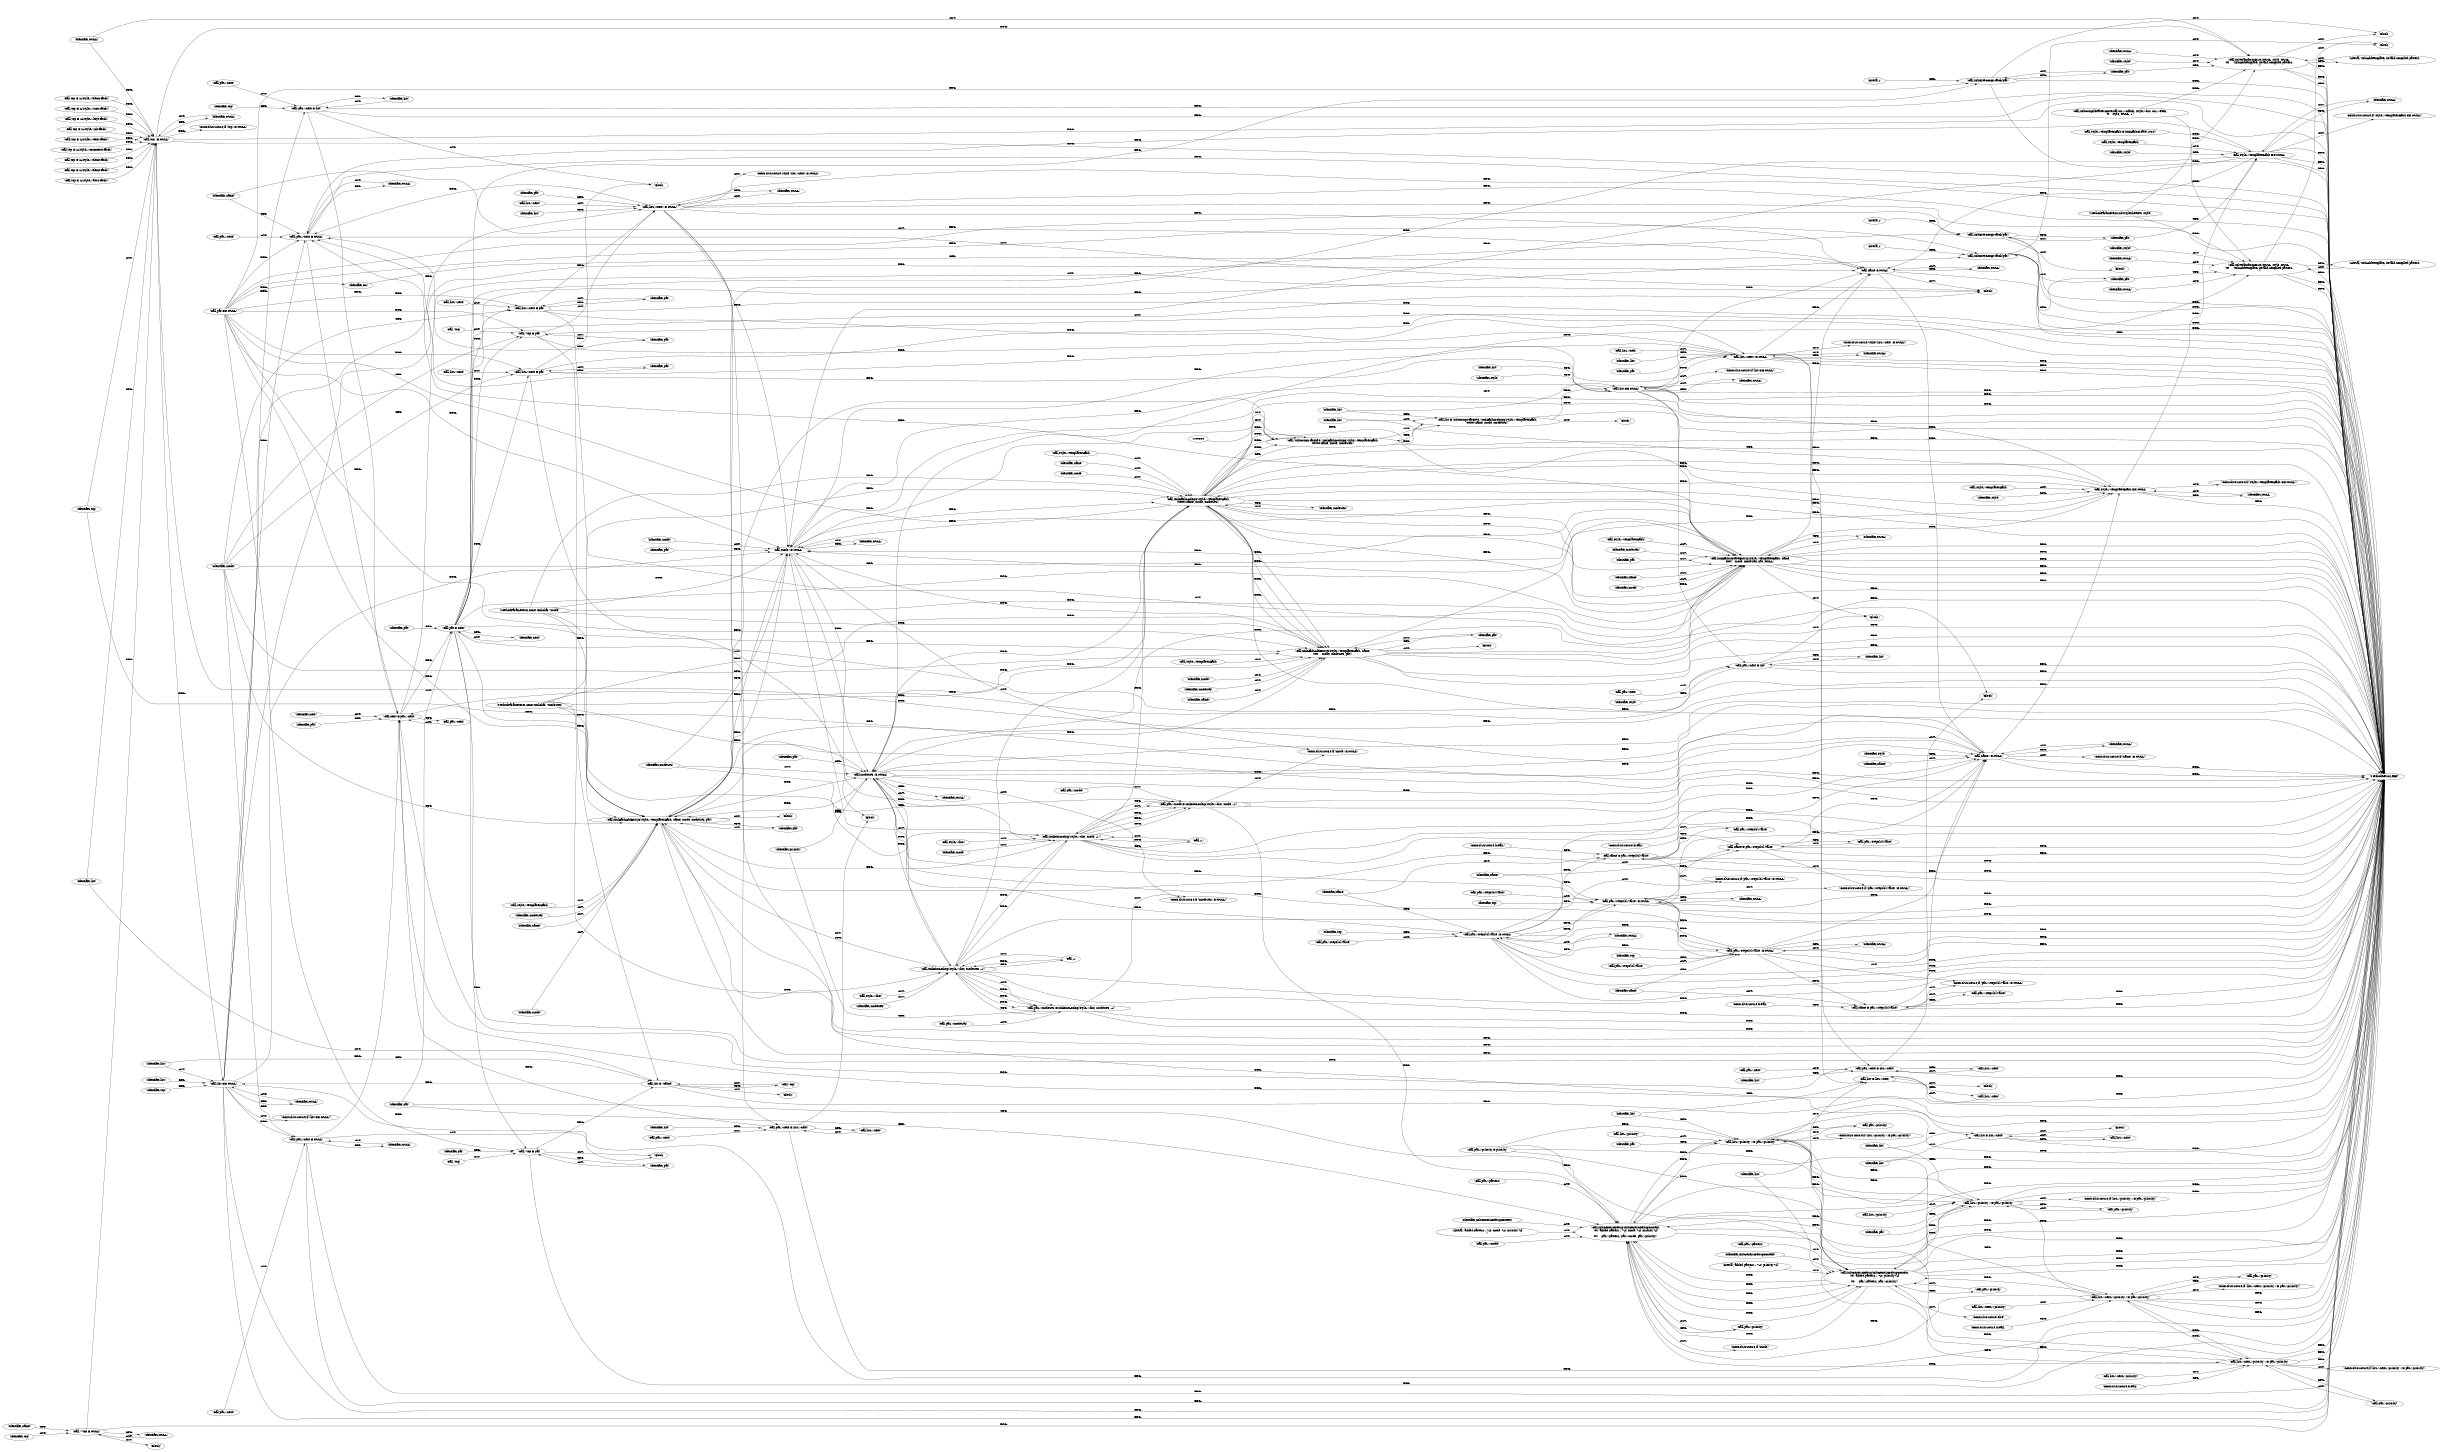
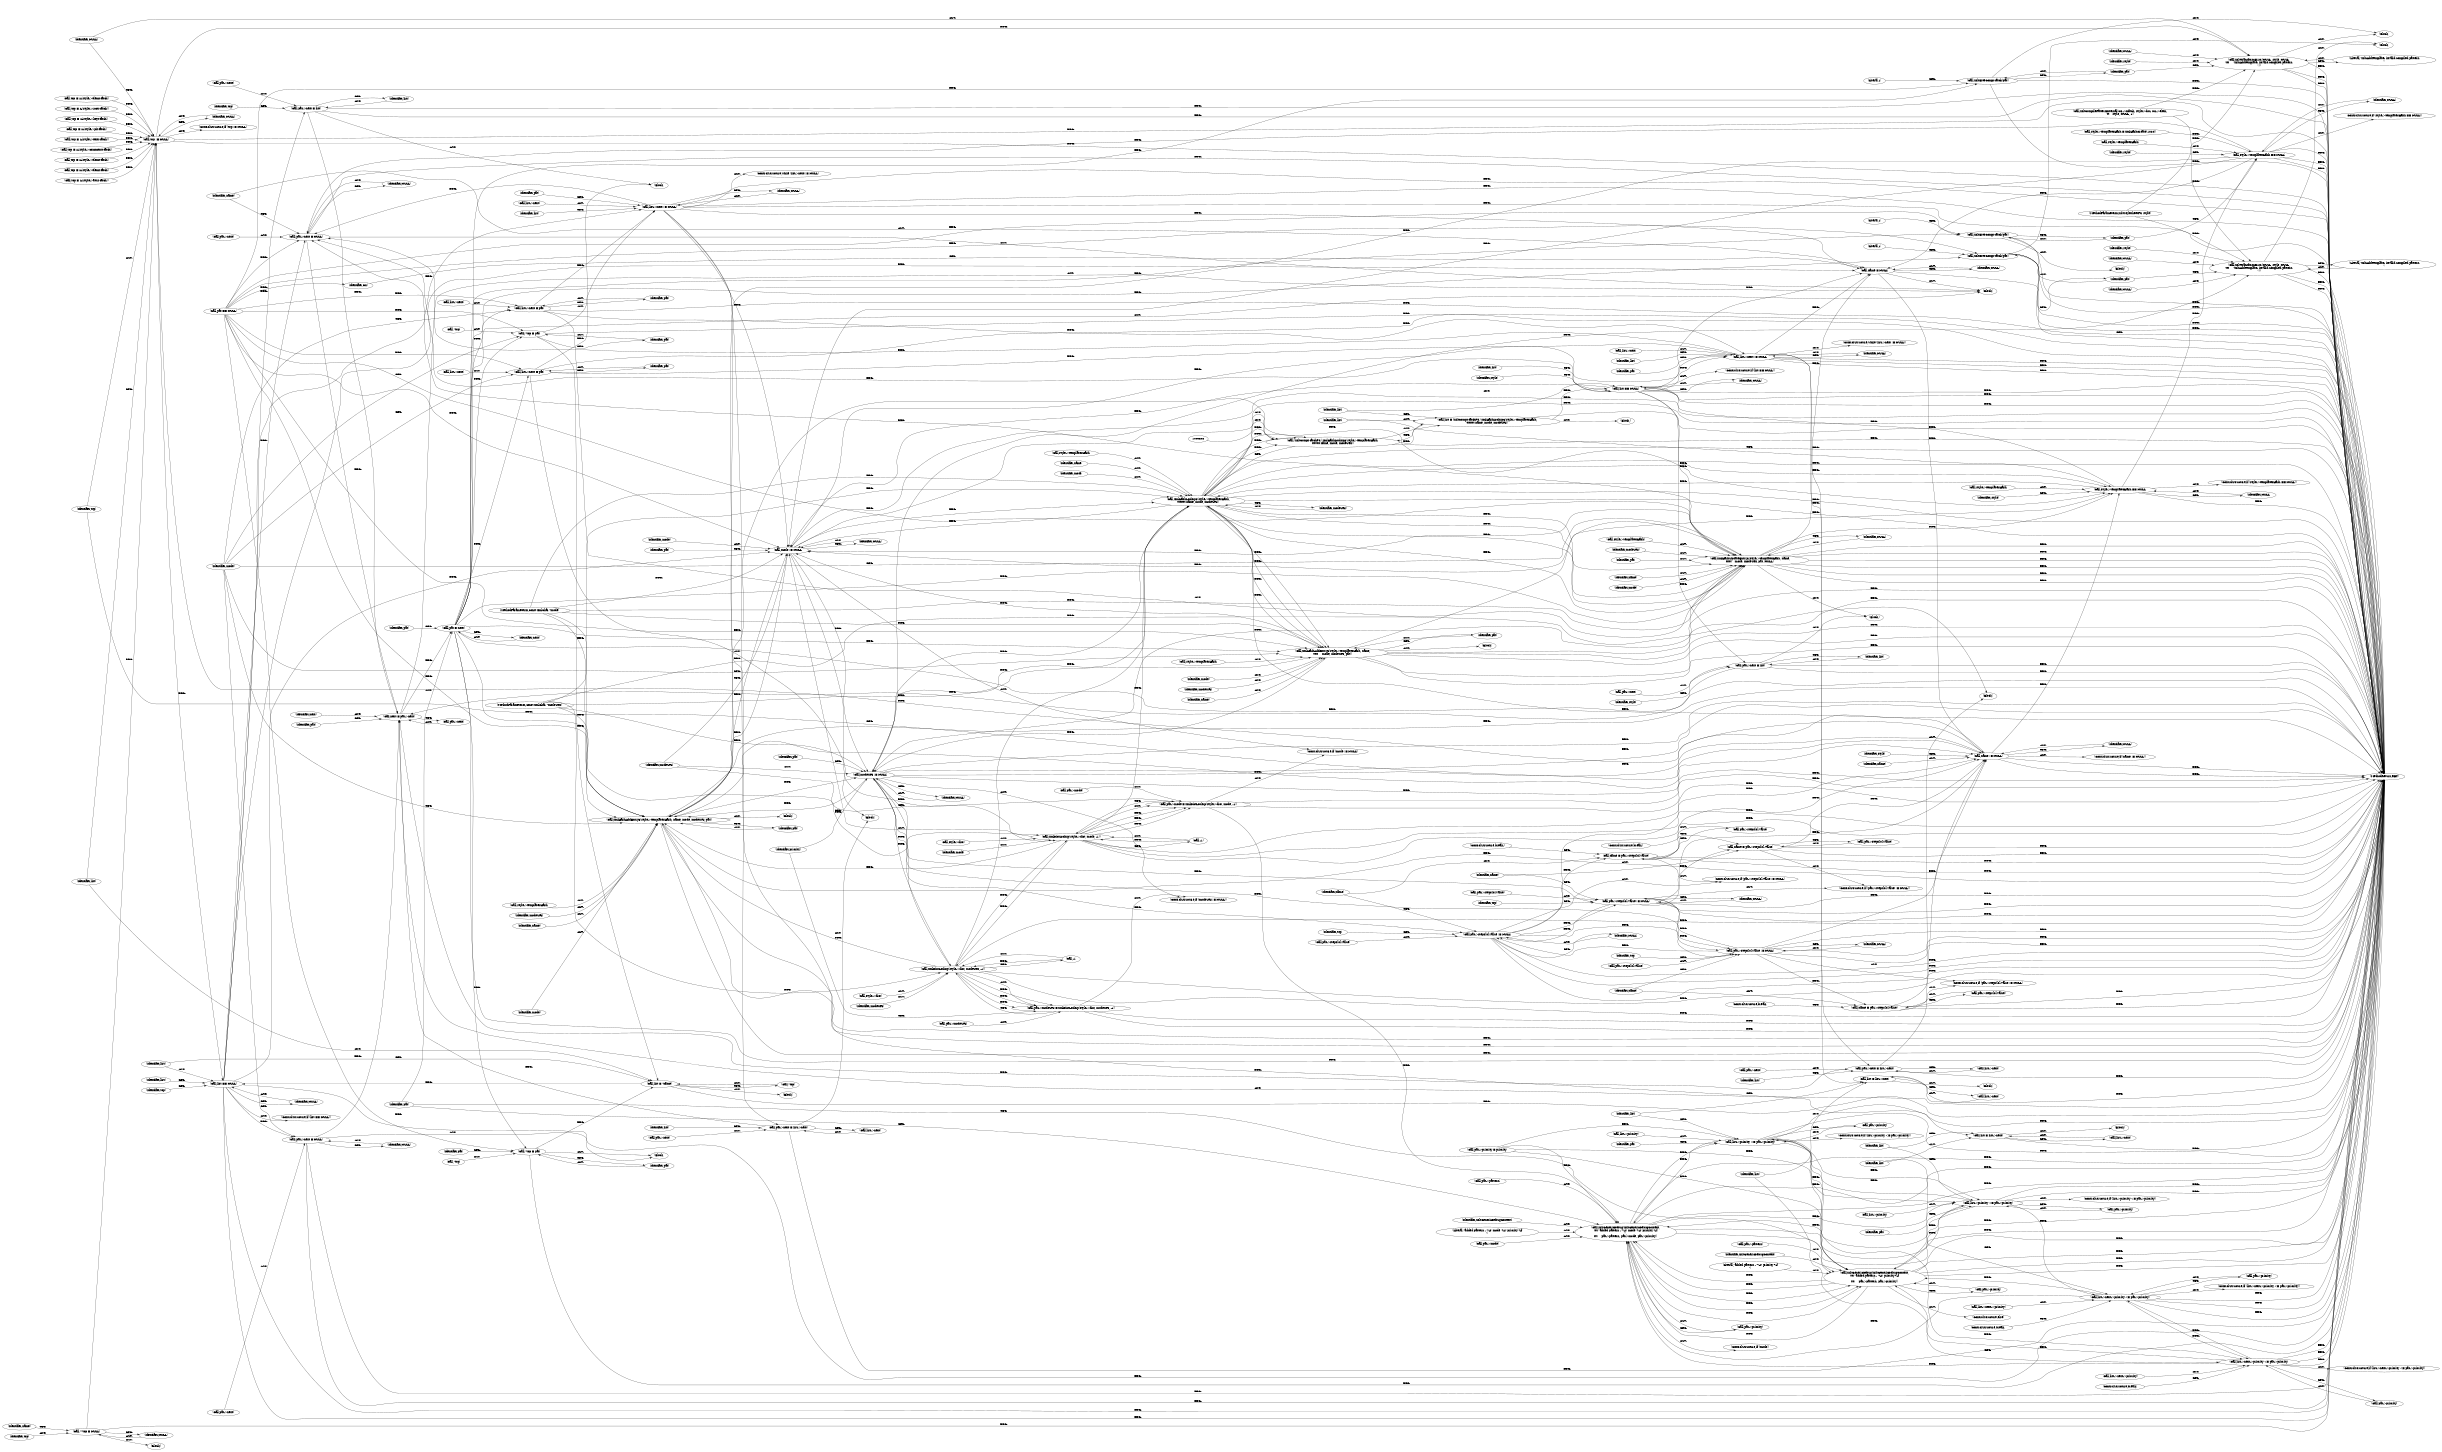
edge "(Call,top != NULL)" -> "(ControlStructure,if (top != NULL))": label "DDG: " -> "AST: "
edge "(Call,next = pat->next)" -> "(MethodReturn,RET)": label "DDG: " -> "AST: "
